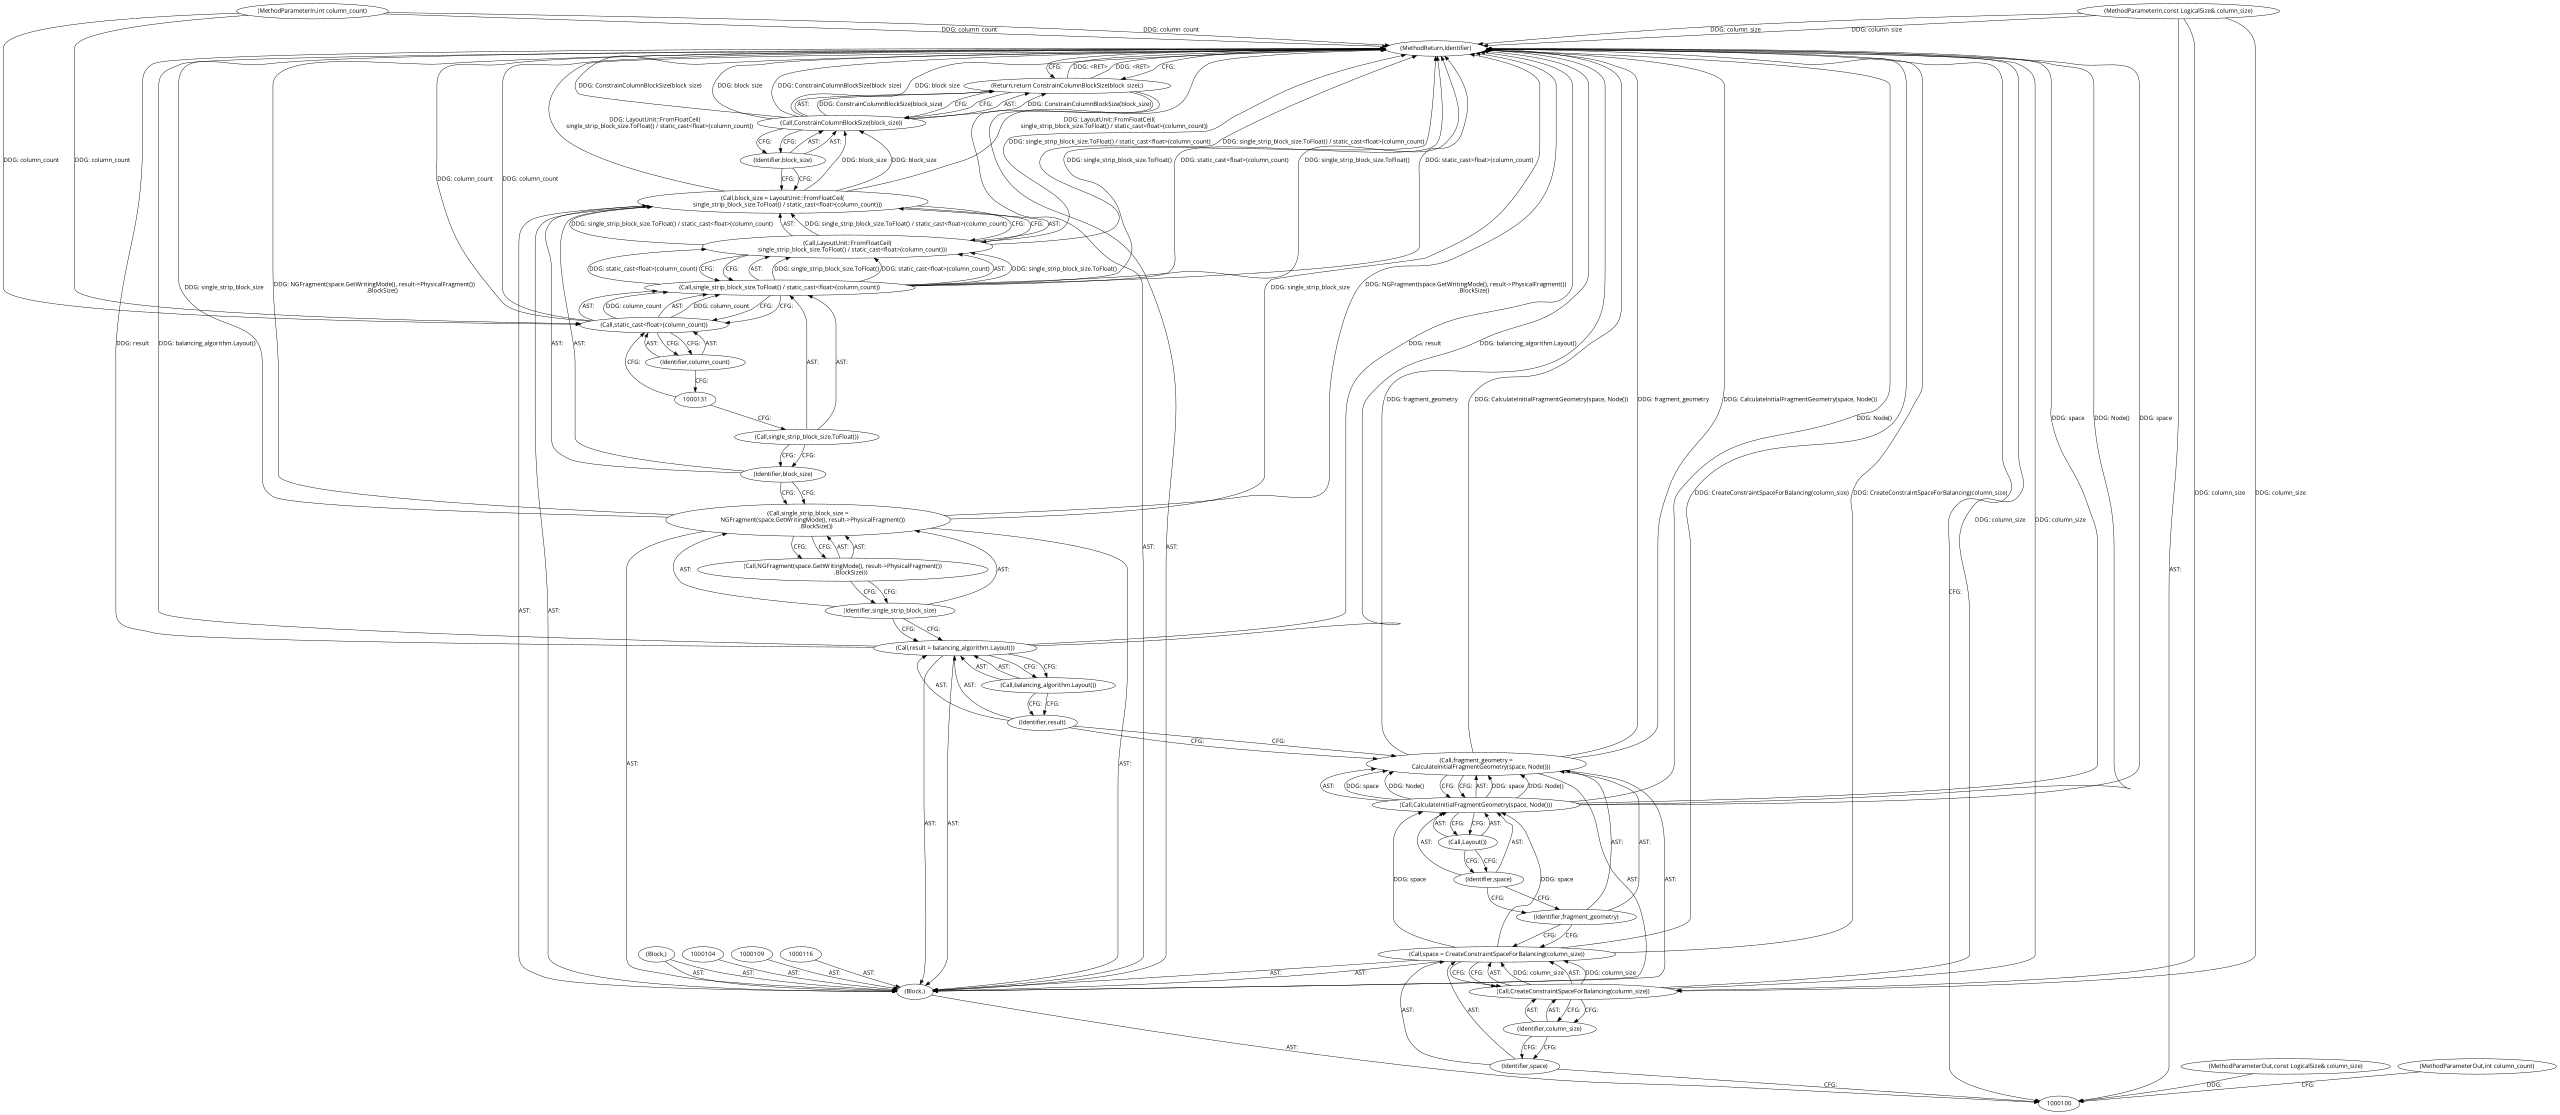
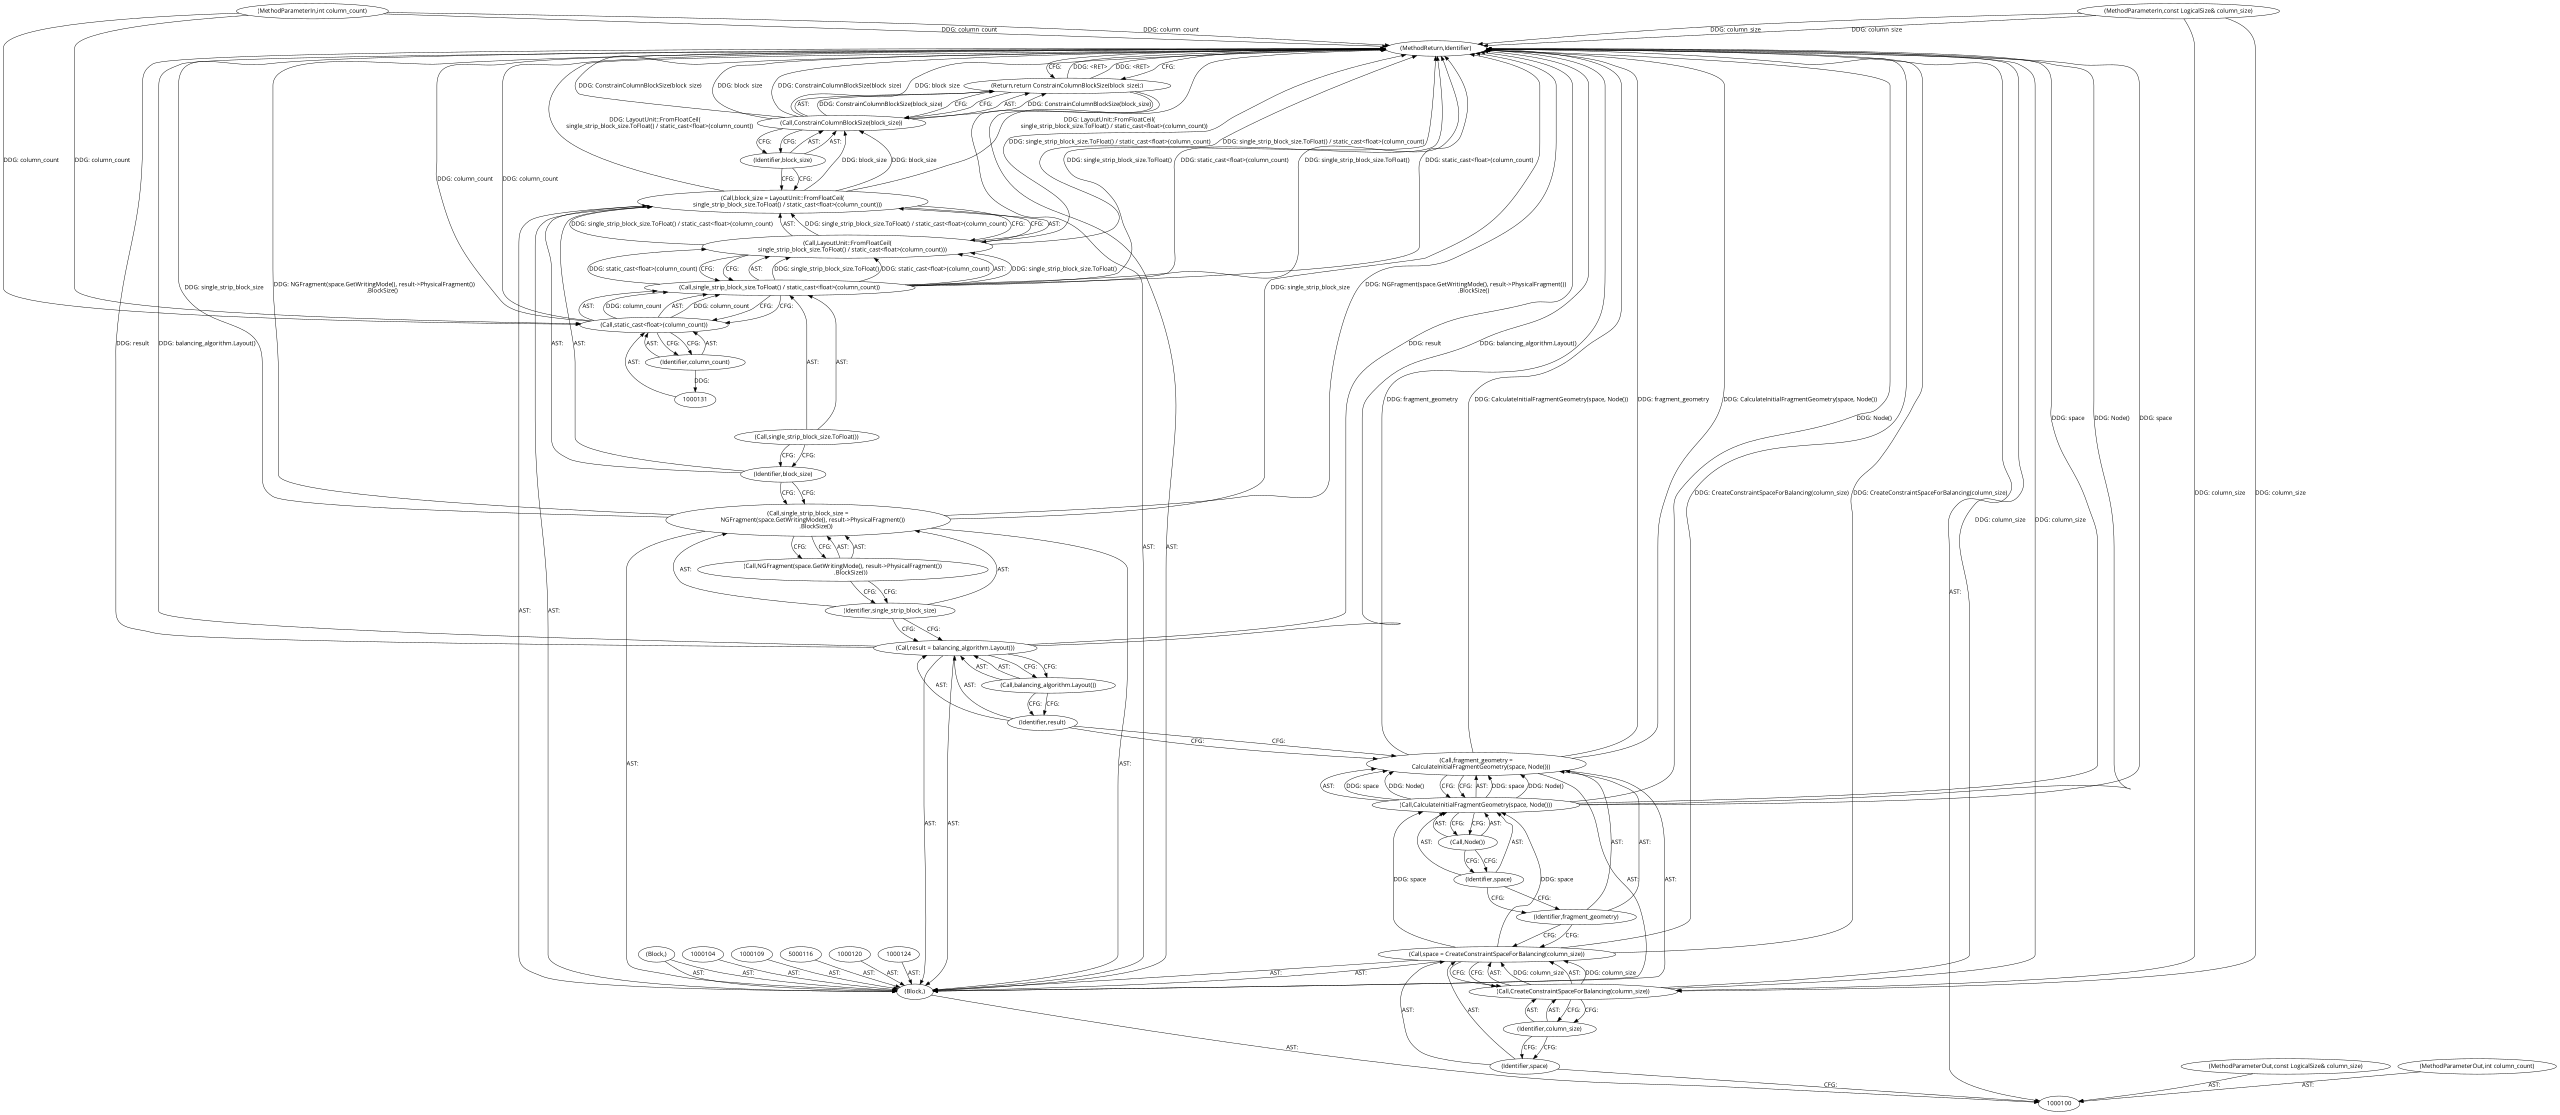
edge "1000131" -> "(Call,static_cast<float>(column_count))": label "CFG: " -> "AST: "
edge "(Identifier,column_count)" -> "1000131": label "CFG: " -> "DDG: "
edge "1000131" -> "(Call,single_strip_block_size.ToFloat())": removed, label "CFG:"
edge "(MethodParameterIn,const LogicalSize& column_size)" -> "1000100": removed, label "AST:"
edge "(MethodReturn,Identifier)" -> "1000100": label "CFG: " -> "AST: "
node "(Call,Layout())": label "(Call,Layout())" -> "(Call,Node())"
node "1000116": label "1000116" -> "5000116"
node "1000120": added
node "1000124": added
edge "(MethodParameterOut,const LogicalSize& column_size)" -> "1000100": label "DDG: " -> "AST: "
edge "(MethodParameterOut,int column_count)" -> "1000100": label "CFG: " -> "AST: "
